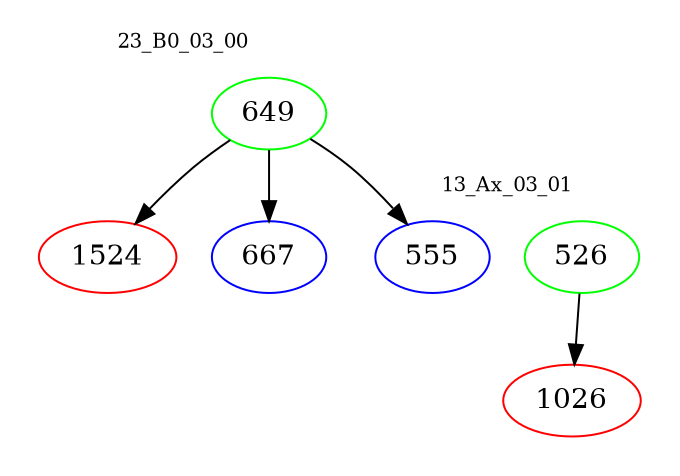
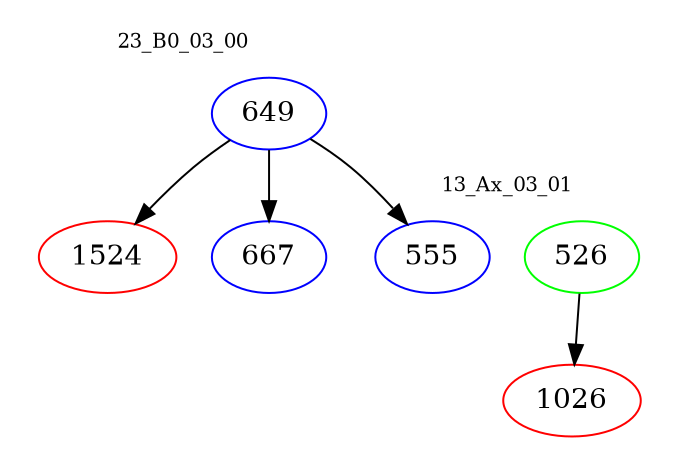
node "649": color green -> blue
